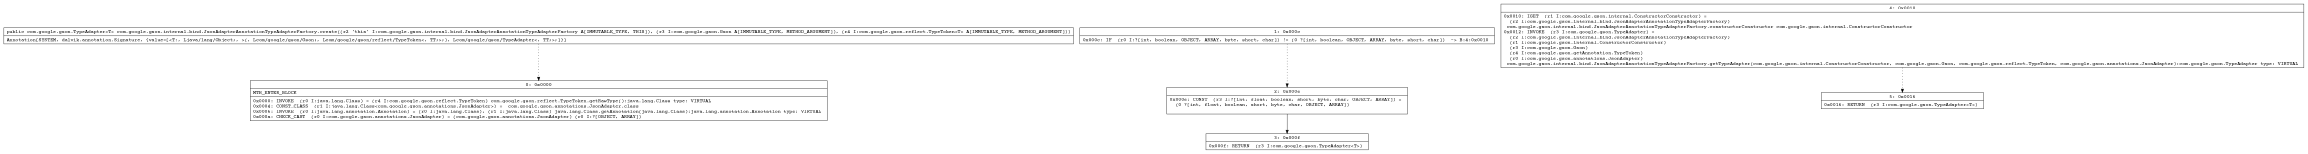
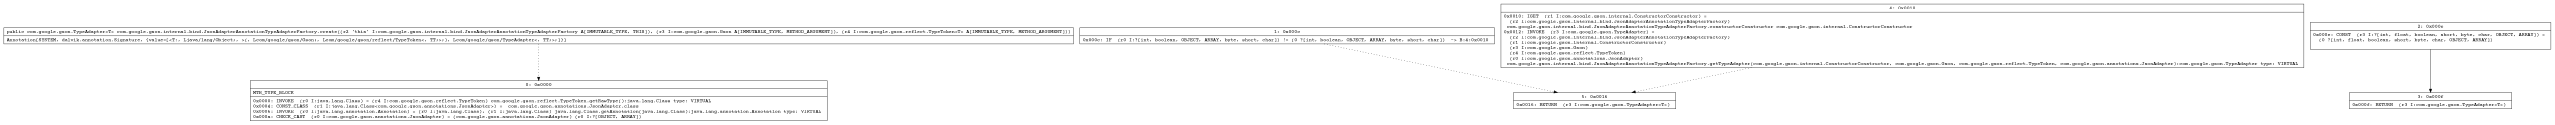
node "4: 0x0010": text "(r4 I:com.google.gson.getAnnotation.TypeToken)" -> "(r4 I:com.google.gson.reflect.TypeToken)"
edge "1: 0x000c" -> "2: 0x000e": now "1: 0x000c" -> "5: 0x0016"
node "0: 0x0000": text "MTH_ENTER_BLOCK" -> "MTH_TYPE_BLOCK"
